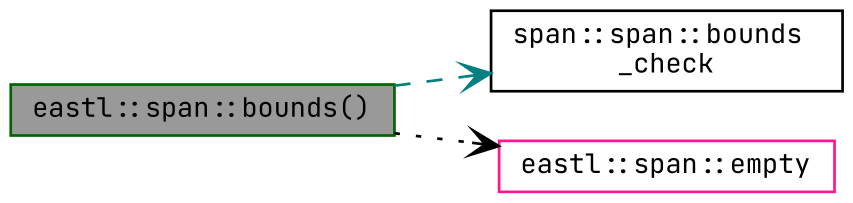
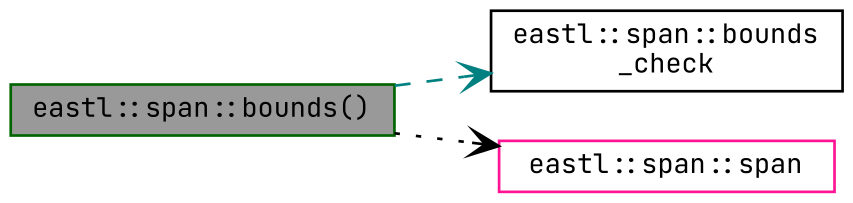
node "span::span::bounds _check": label "span::span::bounds _check" -> "eastl::span::bounds _check"
node "eastl::span::empty": label "eastl::span::empty" -> "eastl::span::span"
